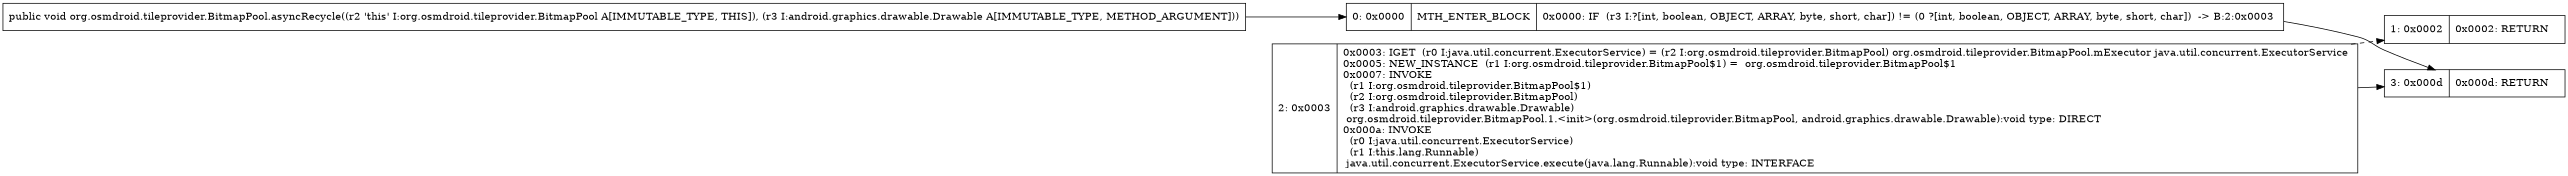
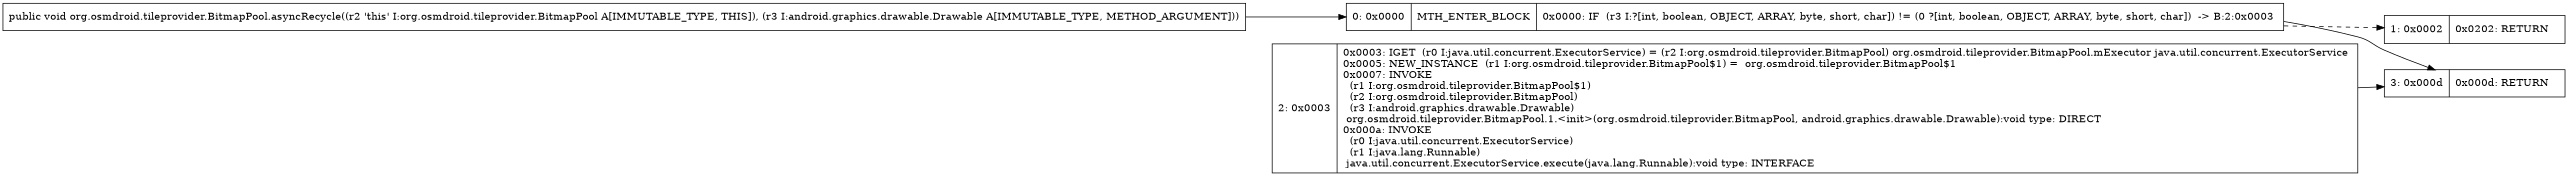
node "1: 0x0002": text "0x0002: RETURN" -> "0x0202: RETURN"
edge "2: 0x0003" -> "1: 0x0002": now "0: 0x0000" -> "1: 0x0002"
node "2: 0x0003": text "(r1 I:this.lang.Runnable)" -> "(r1 I:java.lang.Runnable)"
